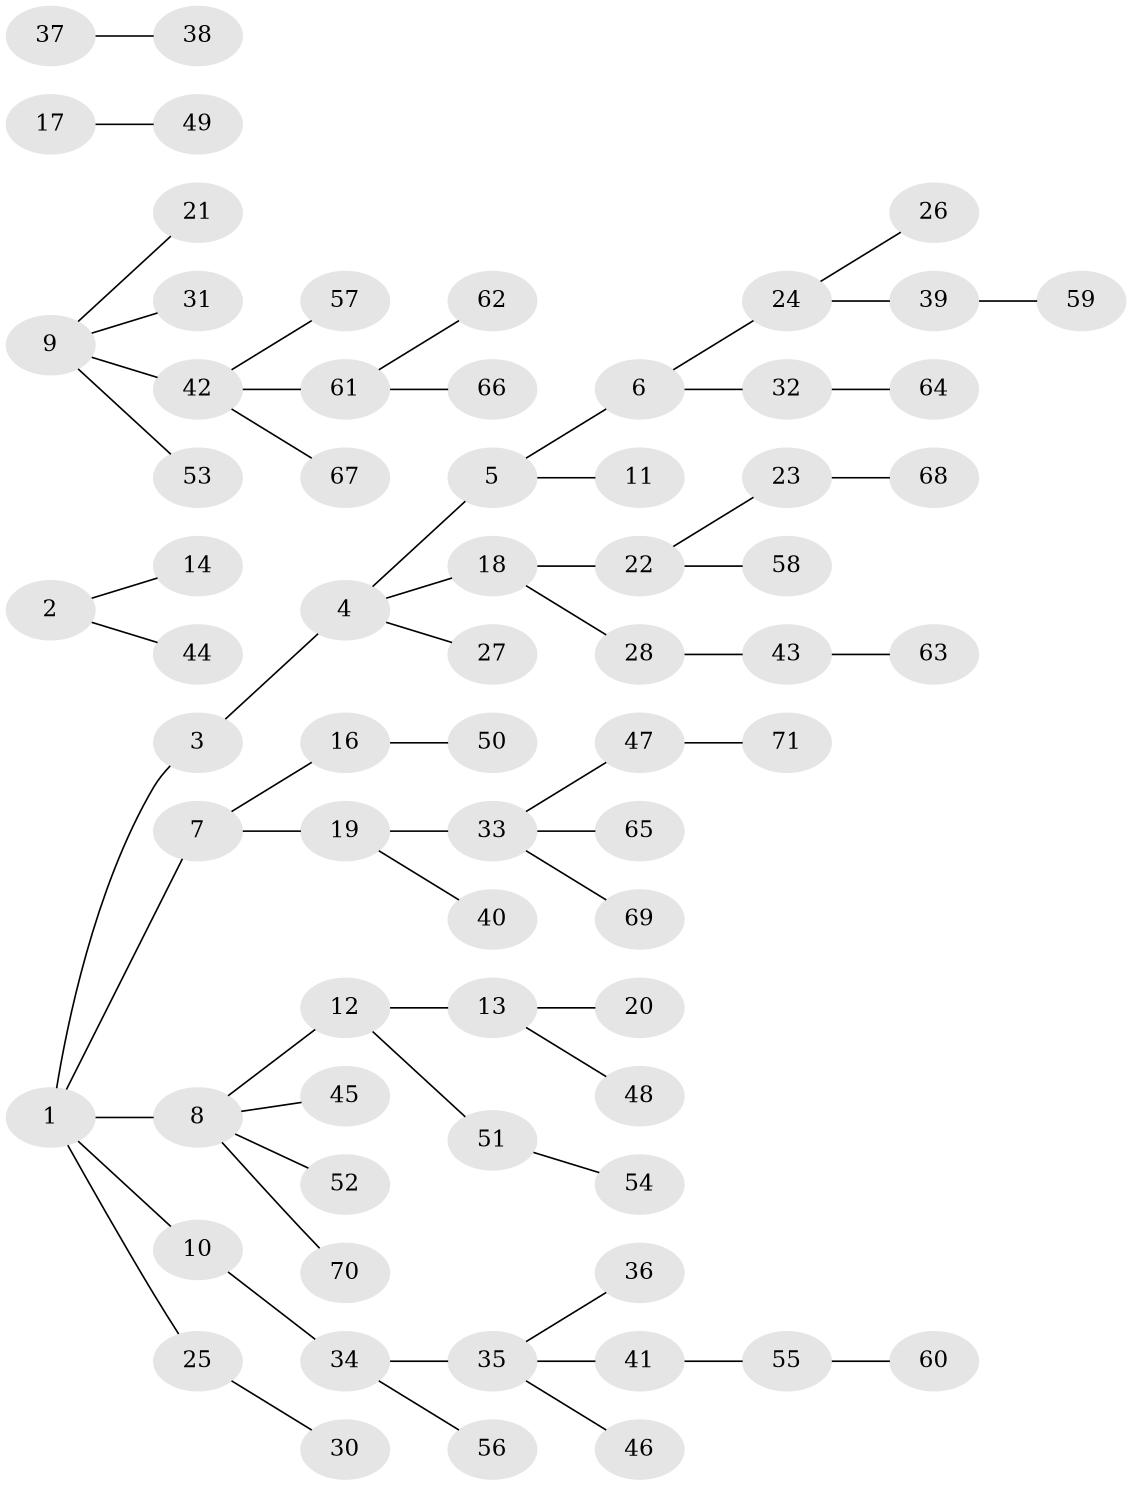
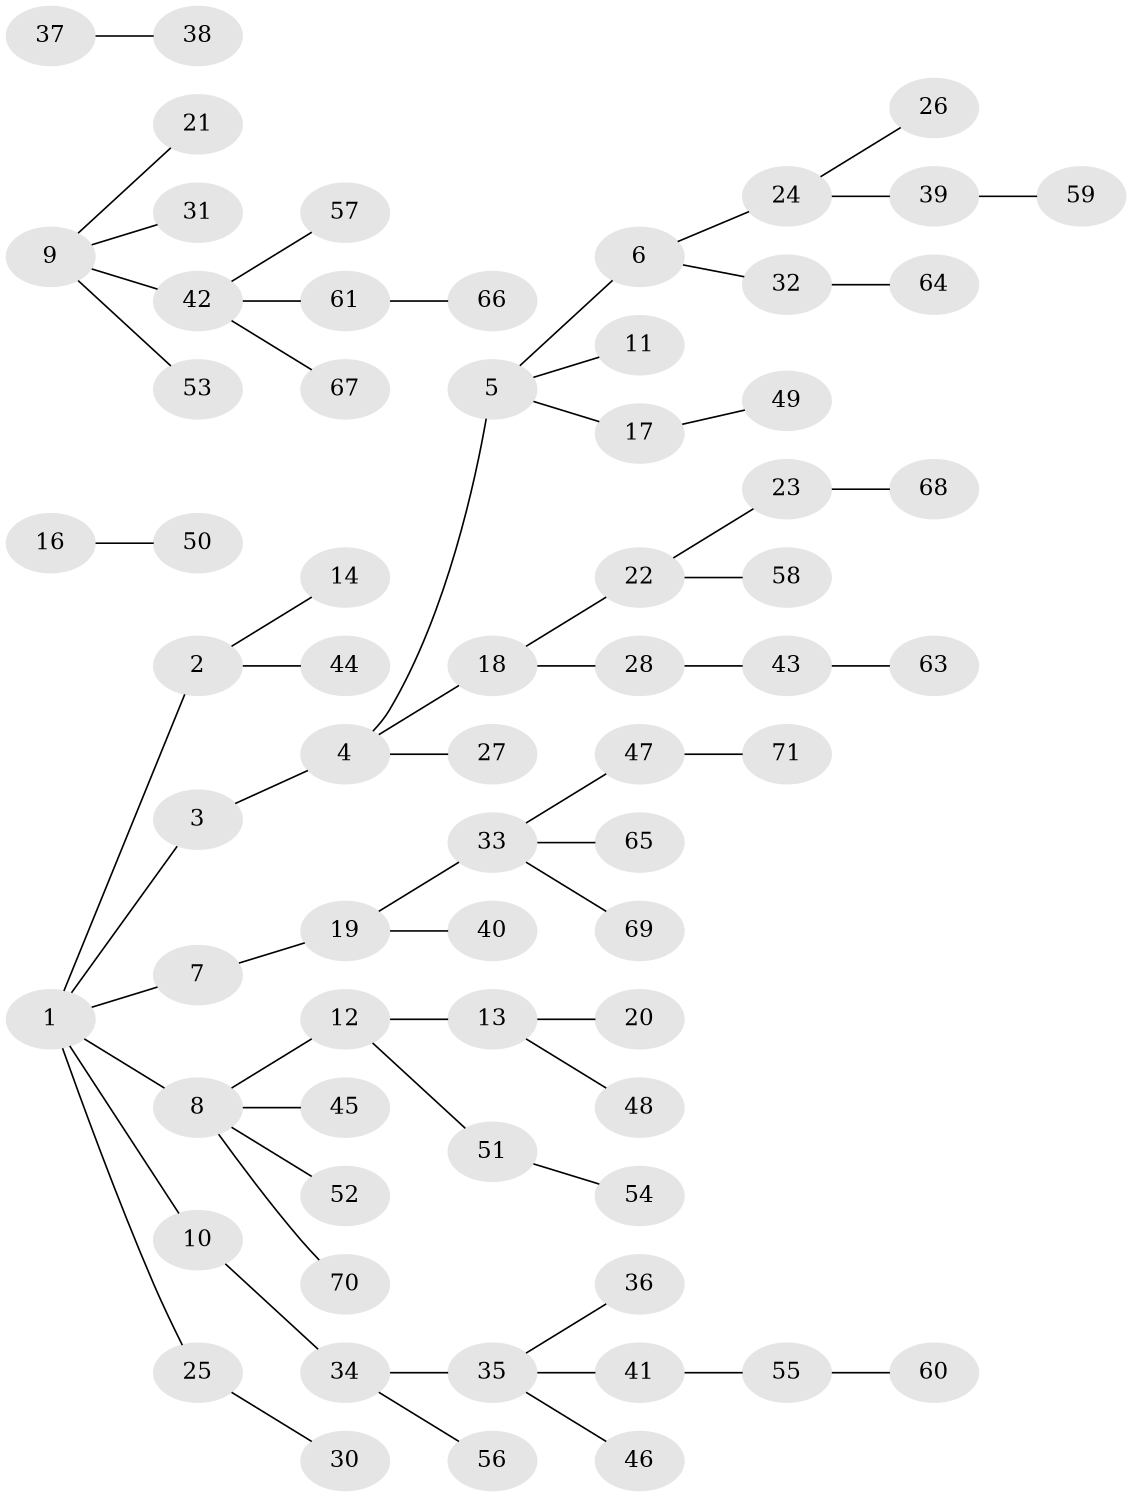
node "62": removed
edge "5" -- "17": added
edge "16" -- "7": removed
edge "2" -- "1": added
